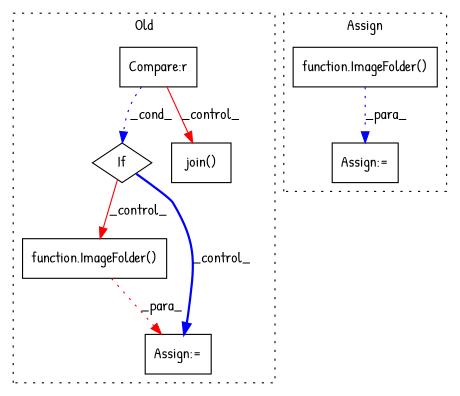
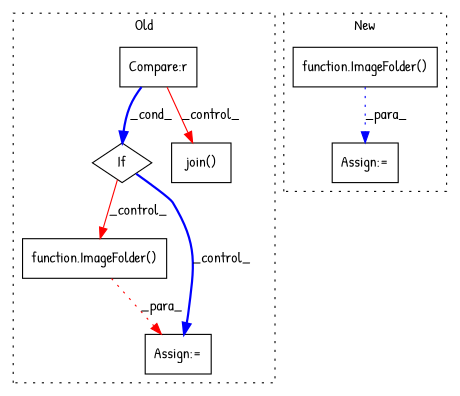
cluster "Assign": label "Assign" -> "New"
edge "Compare:r" -> "If": style dotted -> bold
